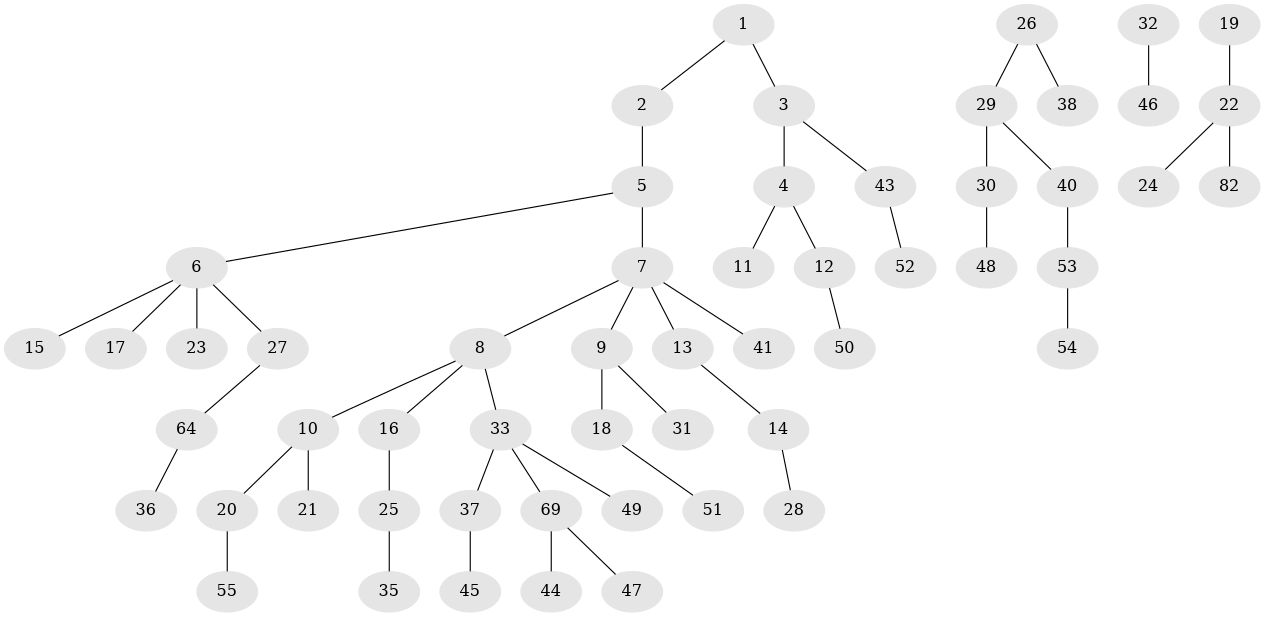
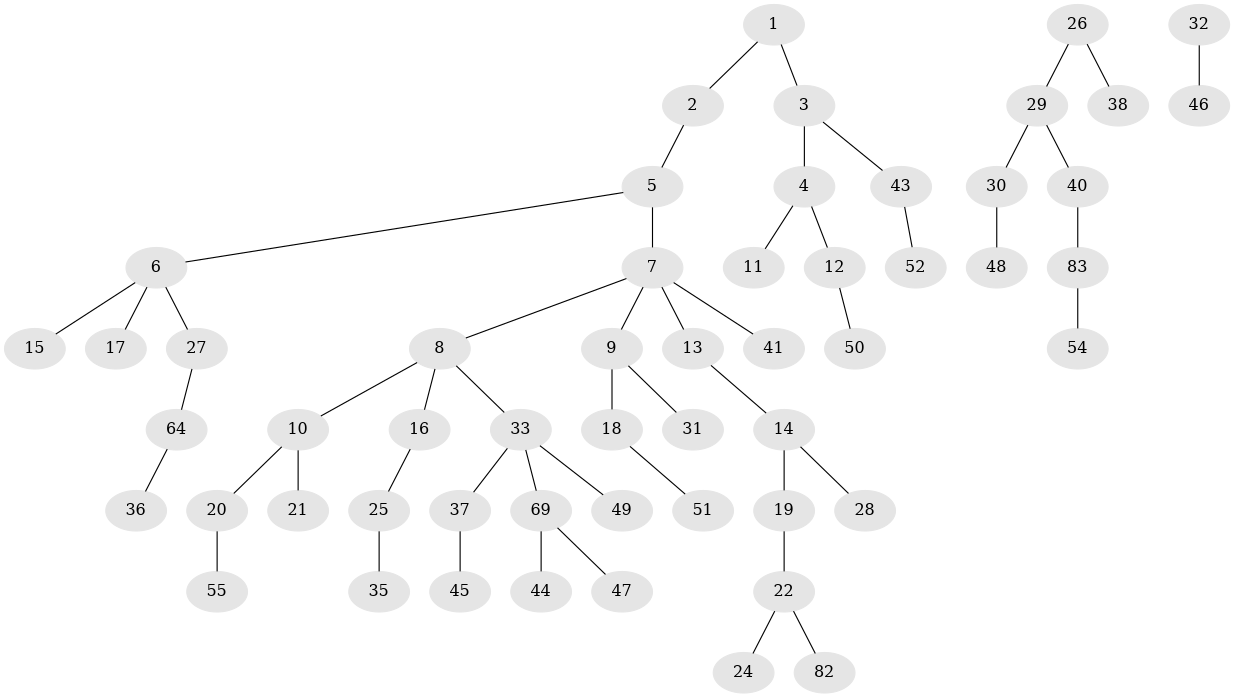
node "53": label "53" -> "83"
node "23": removed
edge "14" -- "19": added
